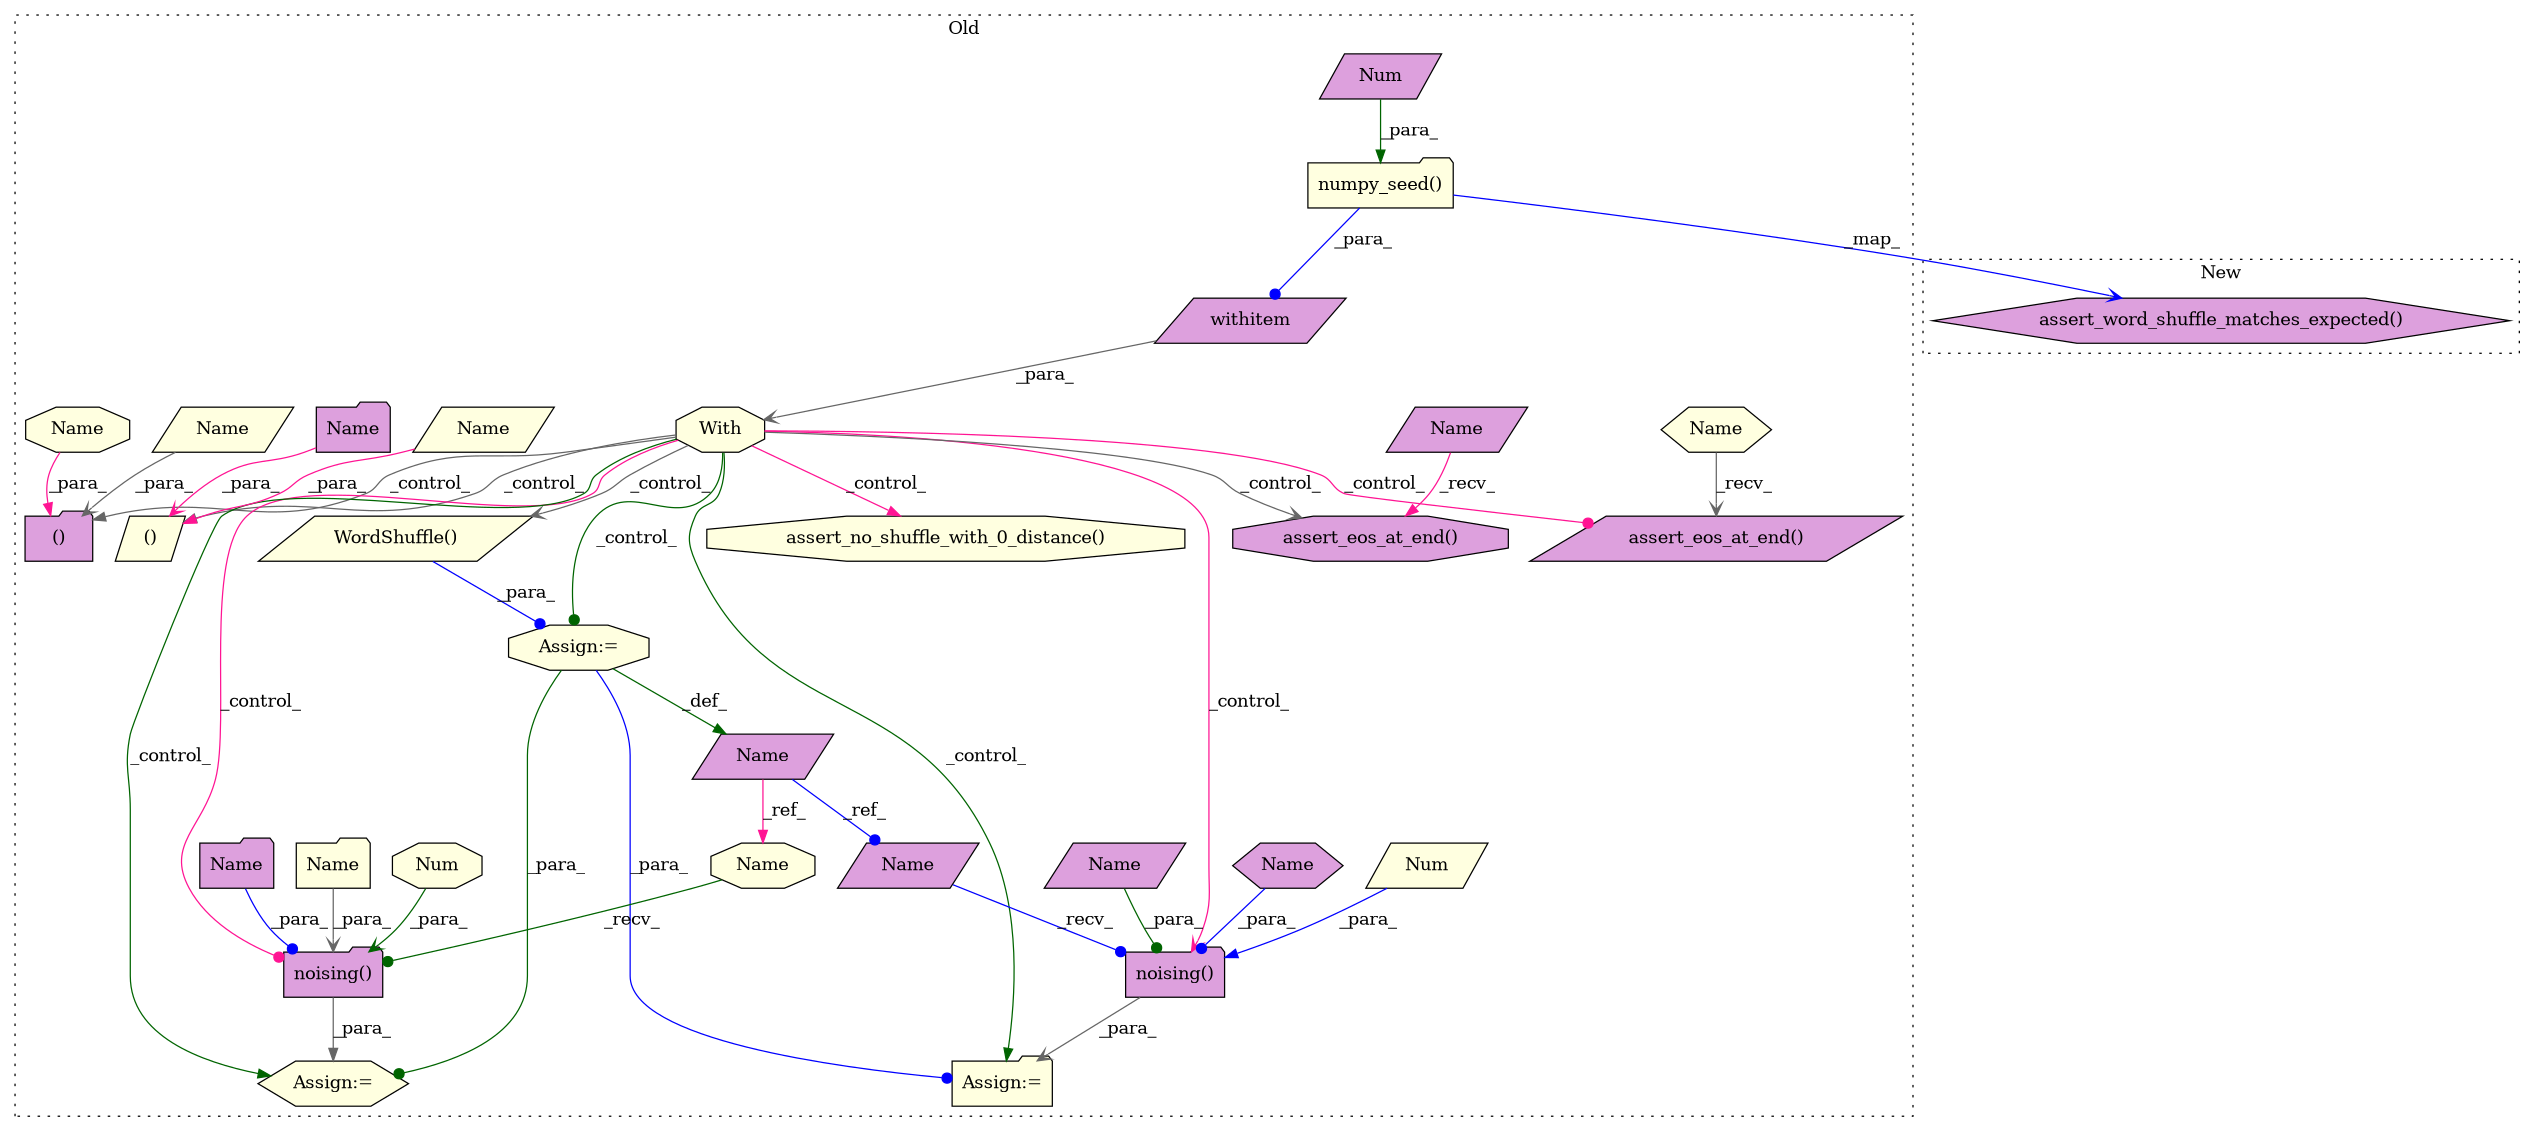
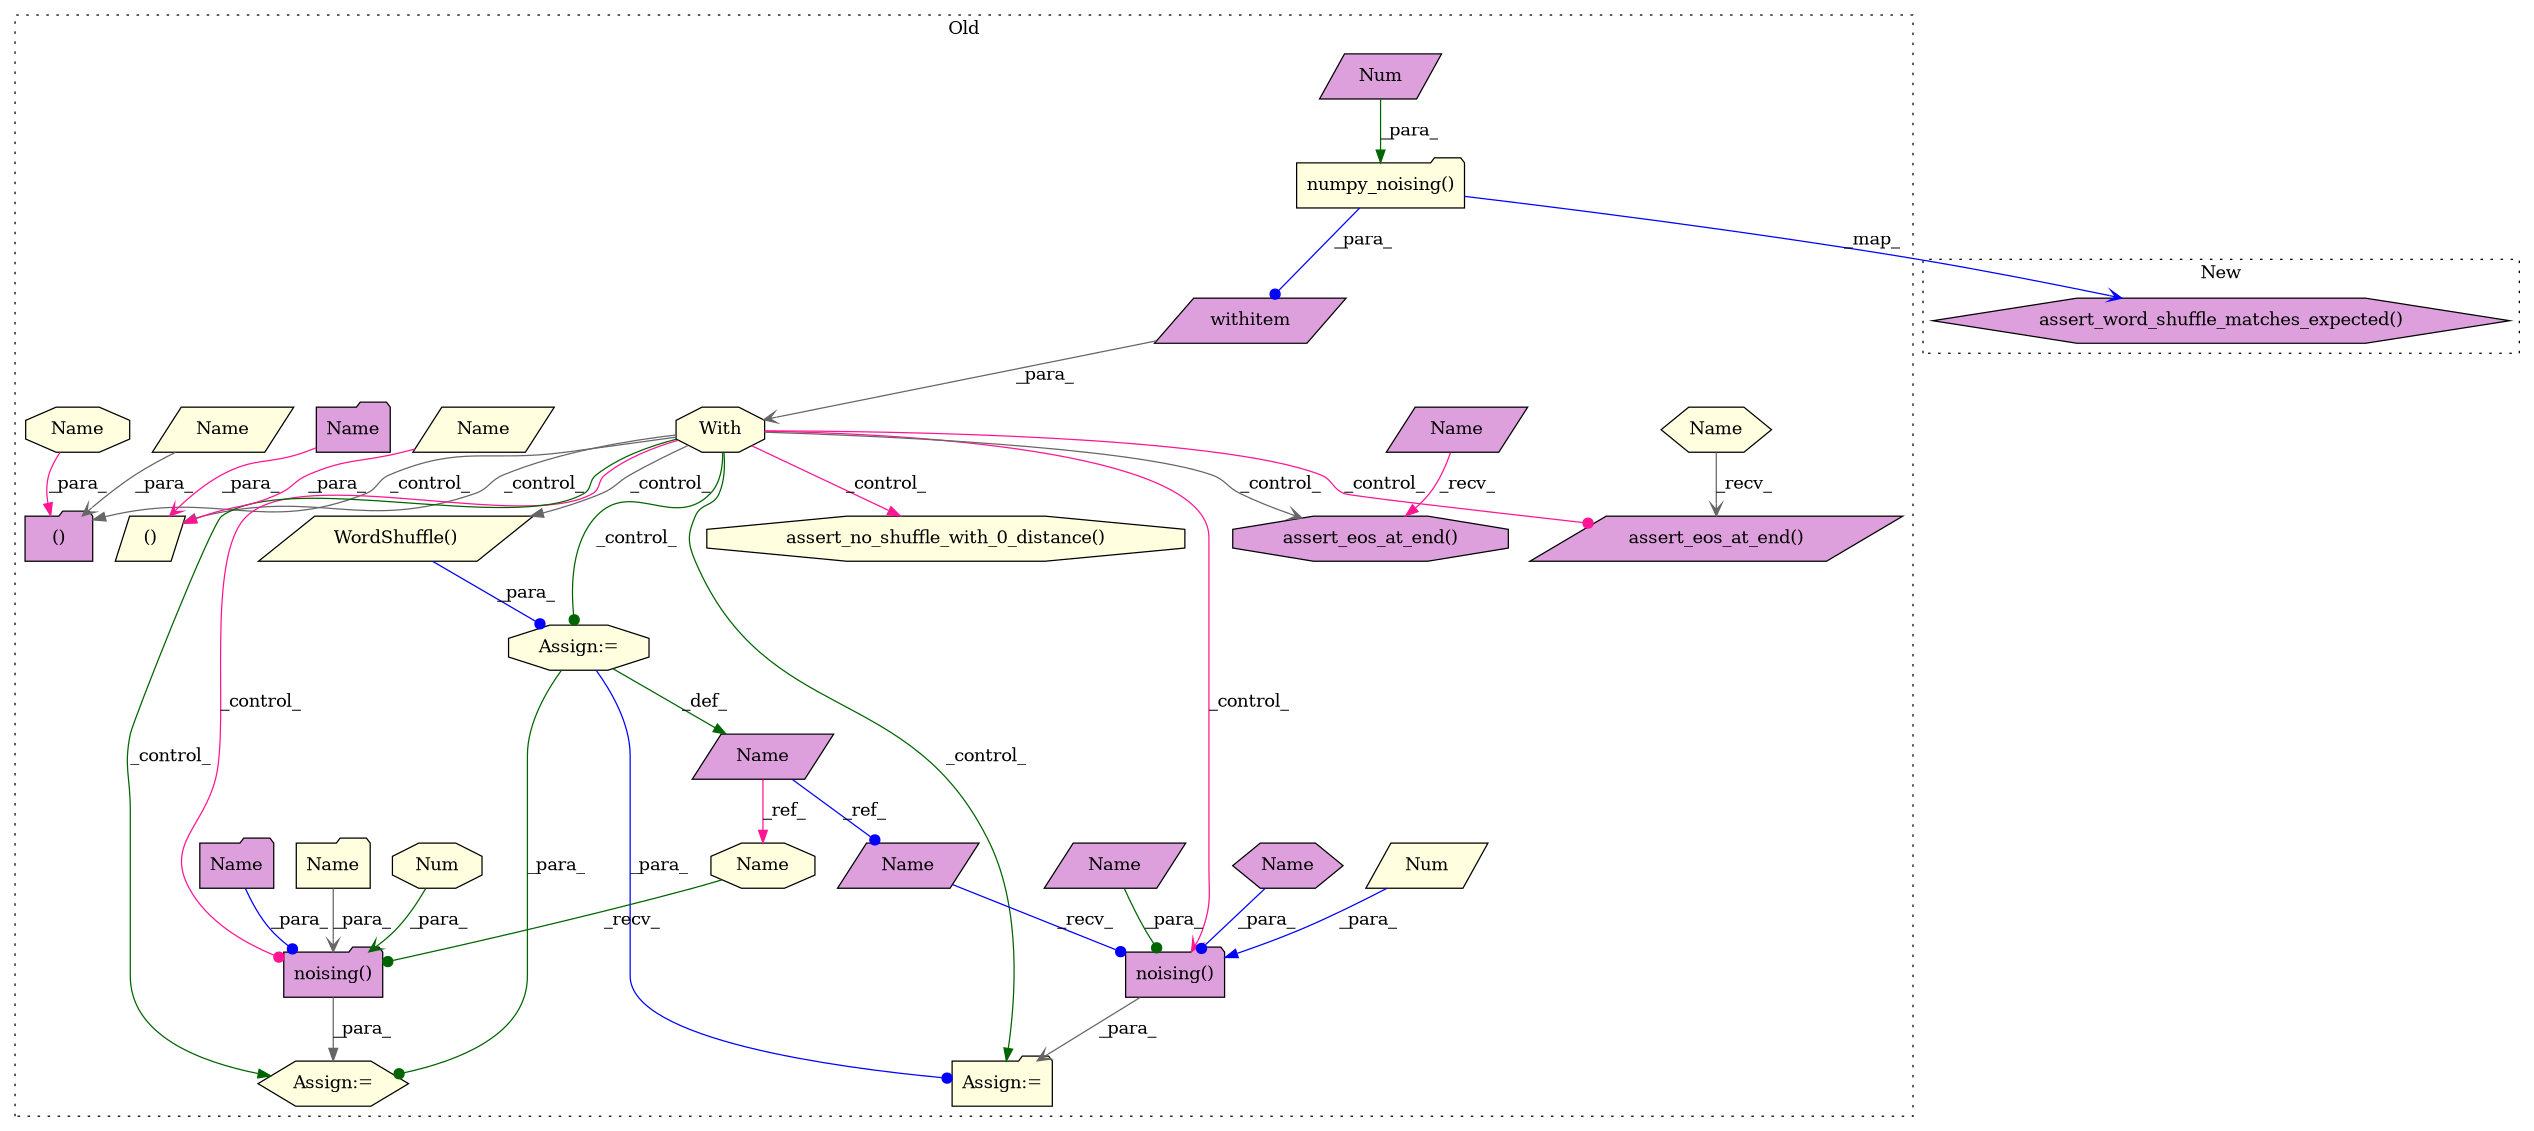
node "numpy_seed()": label "numpy_seed()" -> "numpy_noising()"
edge "With" -> "WordShuffle()": arrowhead vee -> normal
